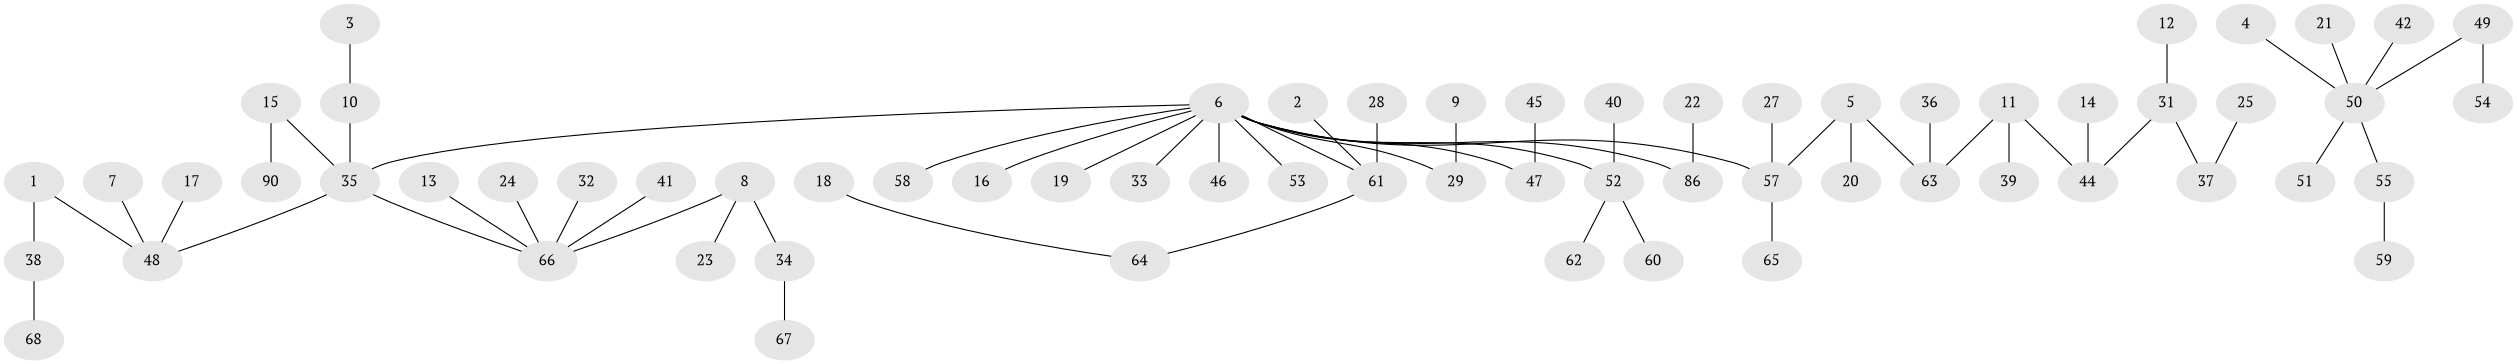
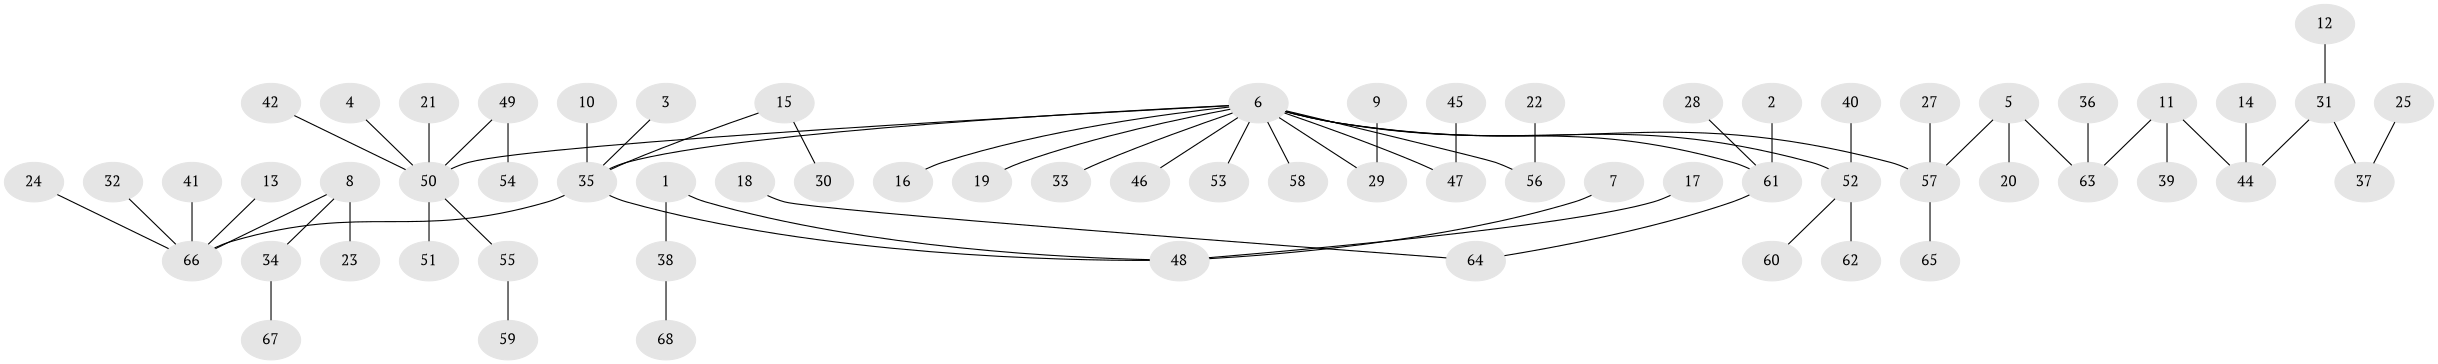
edge "3" -- "10": now "3" -- "35"
edge "6" -- "50": added
node "90": label "90" -> "30"
node "86": label "86" -> "56"
